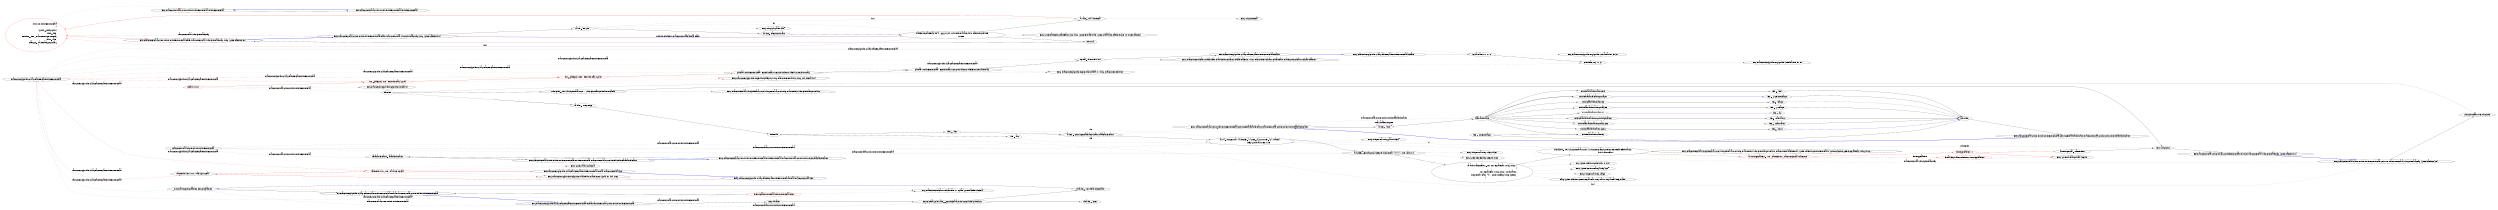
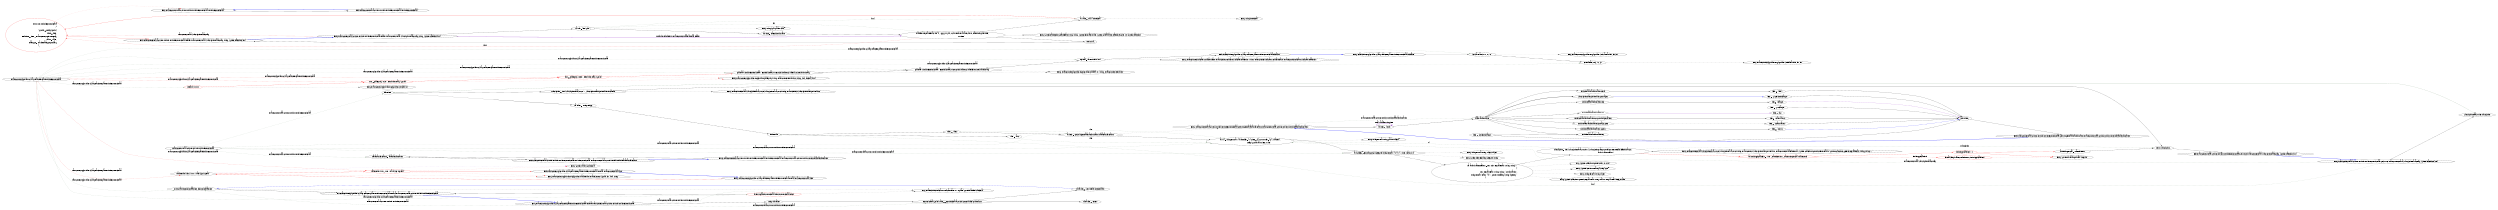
edge "SetCash(100000)" -> "_firstTime": now "QuantConnect.Data.Custom.Intrinio.IntrinioEconomicData" -> "_firstTime"
node "IntrinioDataTransformation.AnnualyPc": label "IntrinioDataTransformation.AnnualyPc" -> "SubscriptionTransportMedium.AnnualyPc"
node "IntrinioDataTransformation.AnnualyRoc": removed
node "Entry string.Format(string, change)": label "Entry string.Format(string, change)" -> "Entry string.Format(string, object)"
